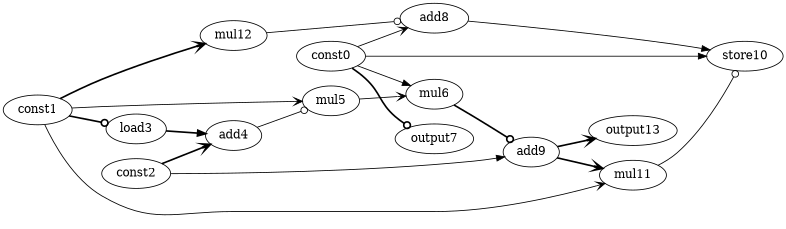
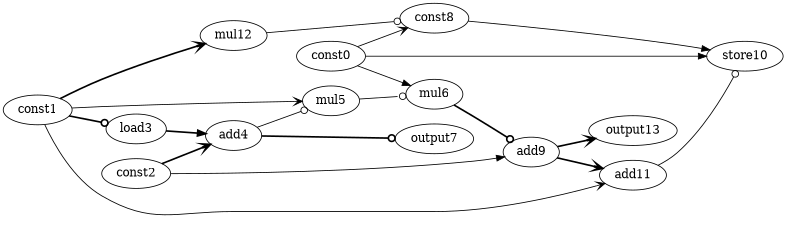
node "add8": label "add8" -> "const8"
edge "const0" -> "output7": now "add4" -> "output7"
edge "mul5" -> "mul6": arrowhead vee -> odot
node "mul11": label "mul11" -> "add11"
